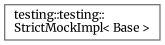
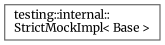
node "testing::testing:: StrictMockImpl< Base >": label "testing::testing:: StrictMockImpl< Base >" -> "testing::internal:: StrictMockImpl< Base >"
